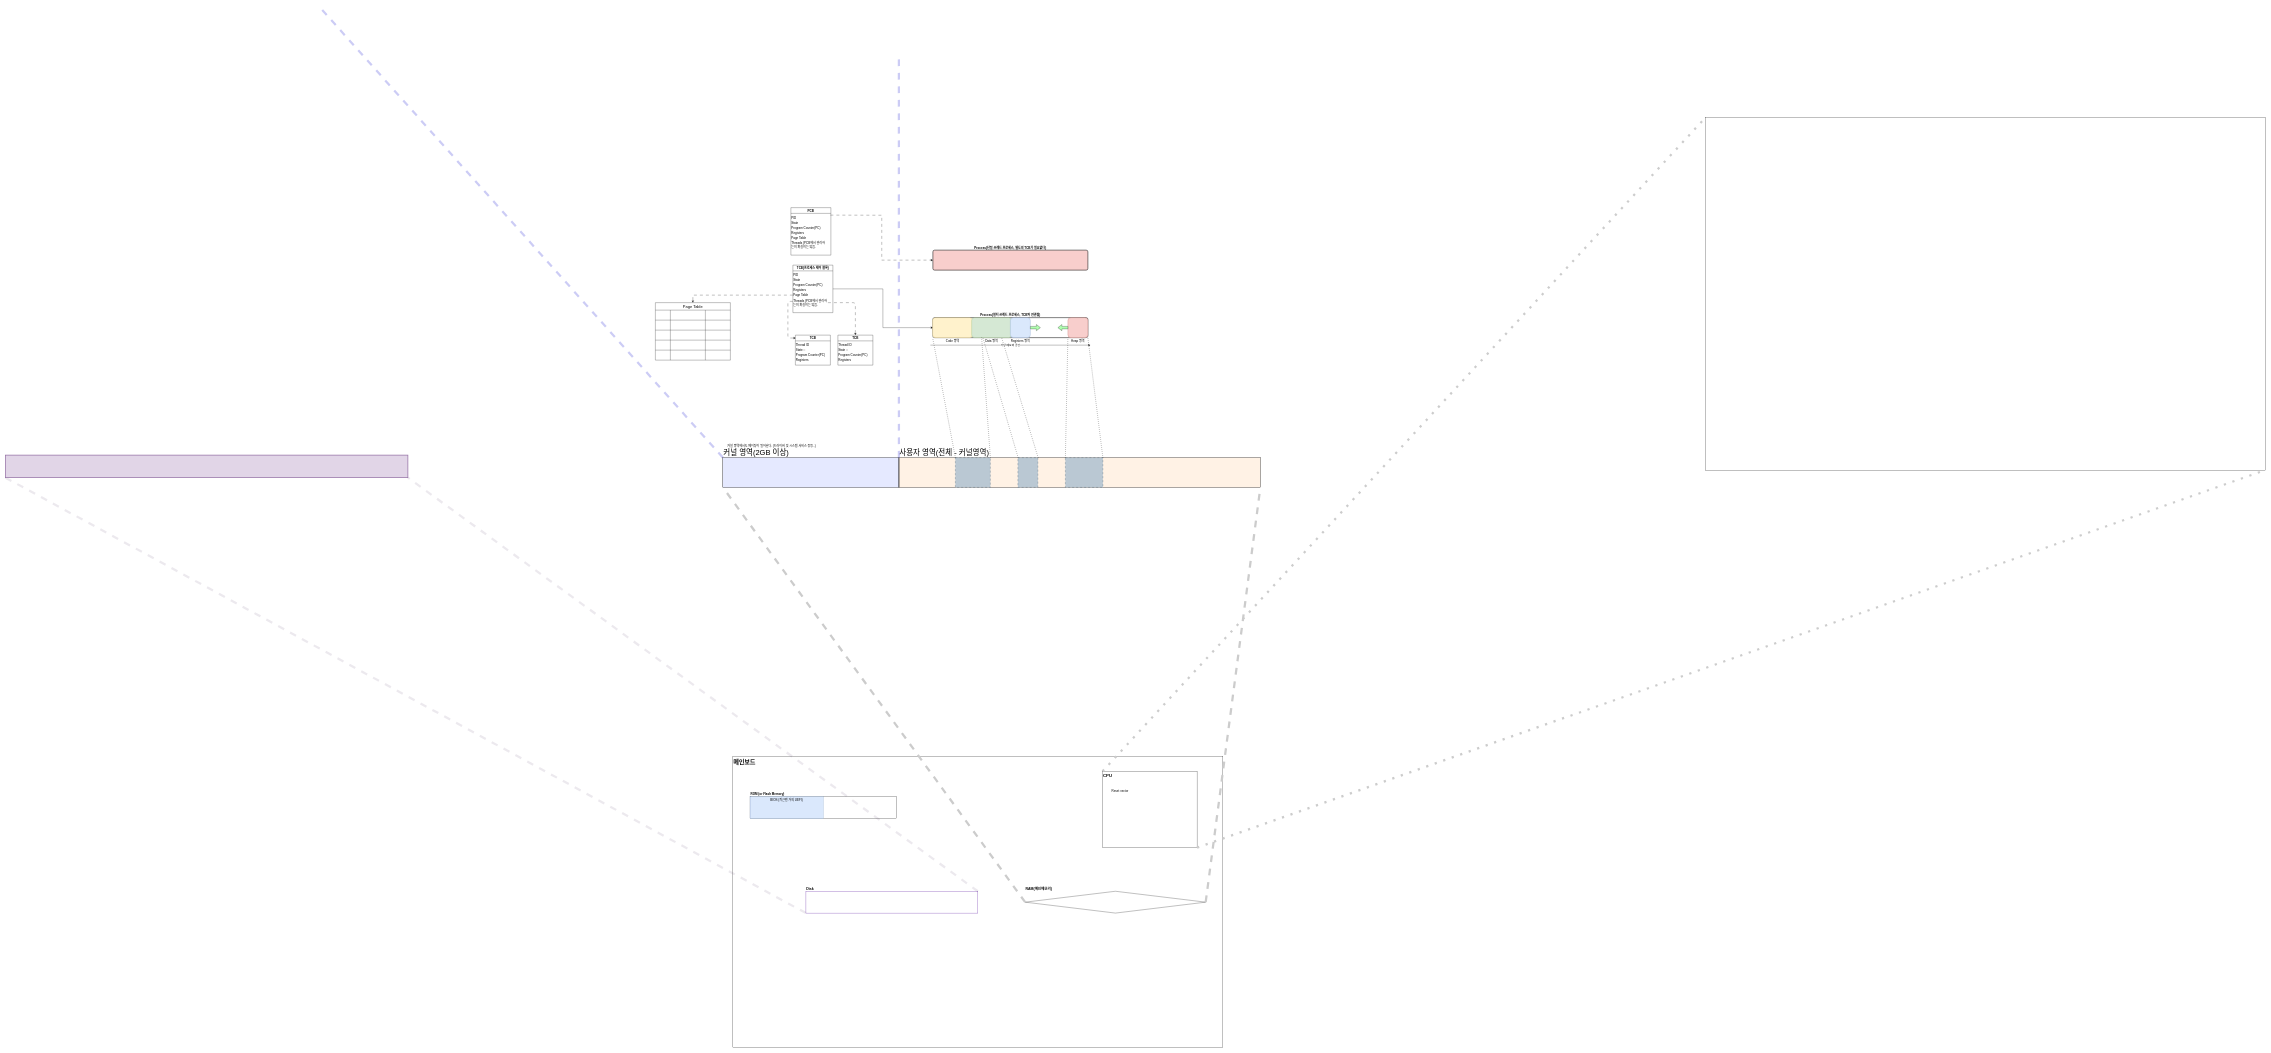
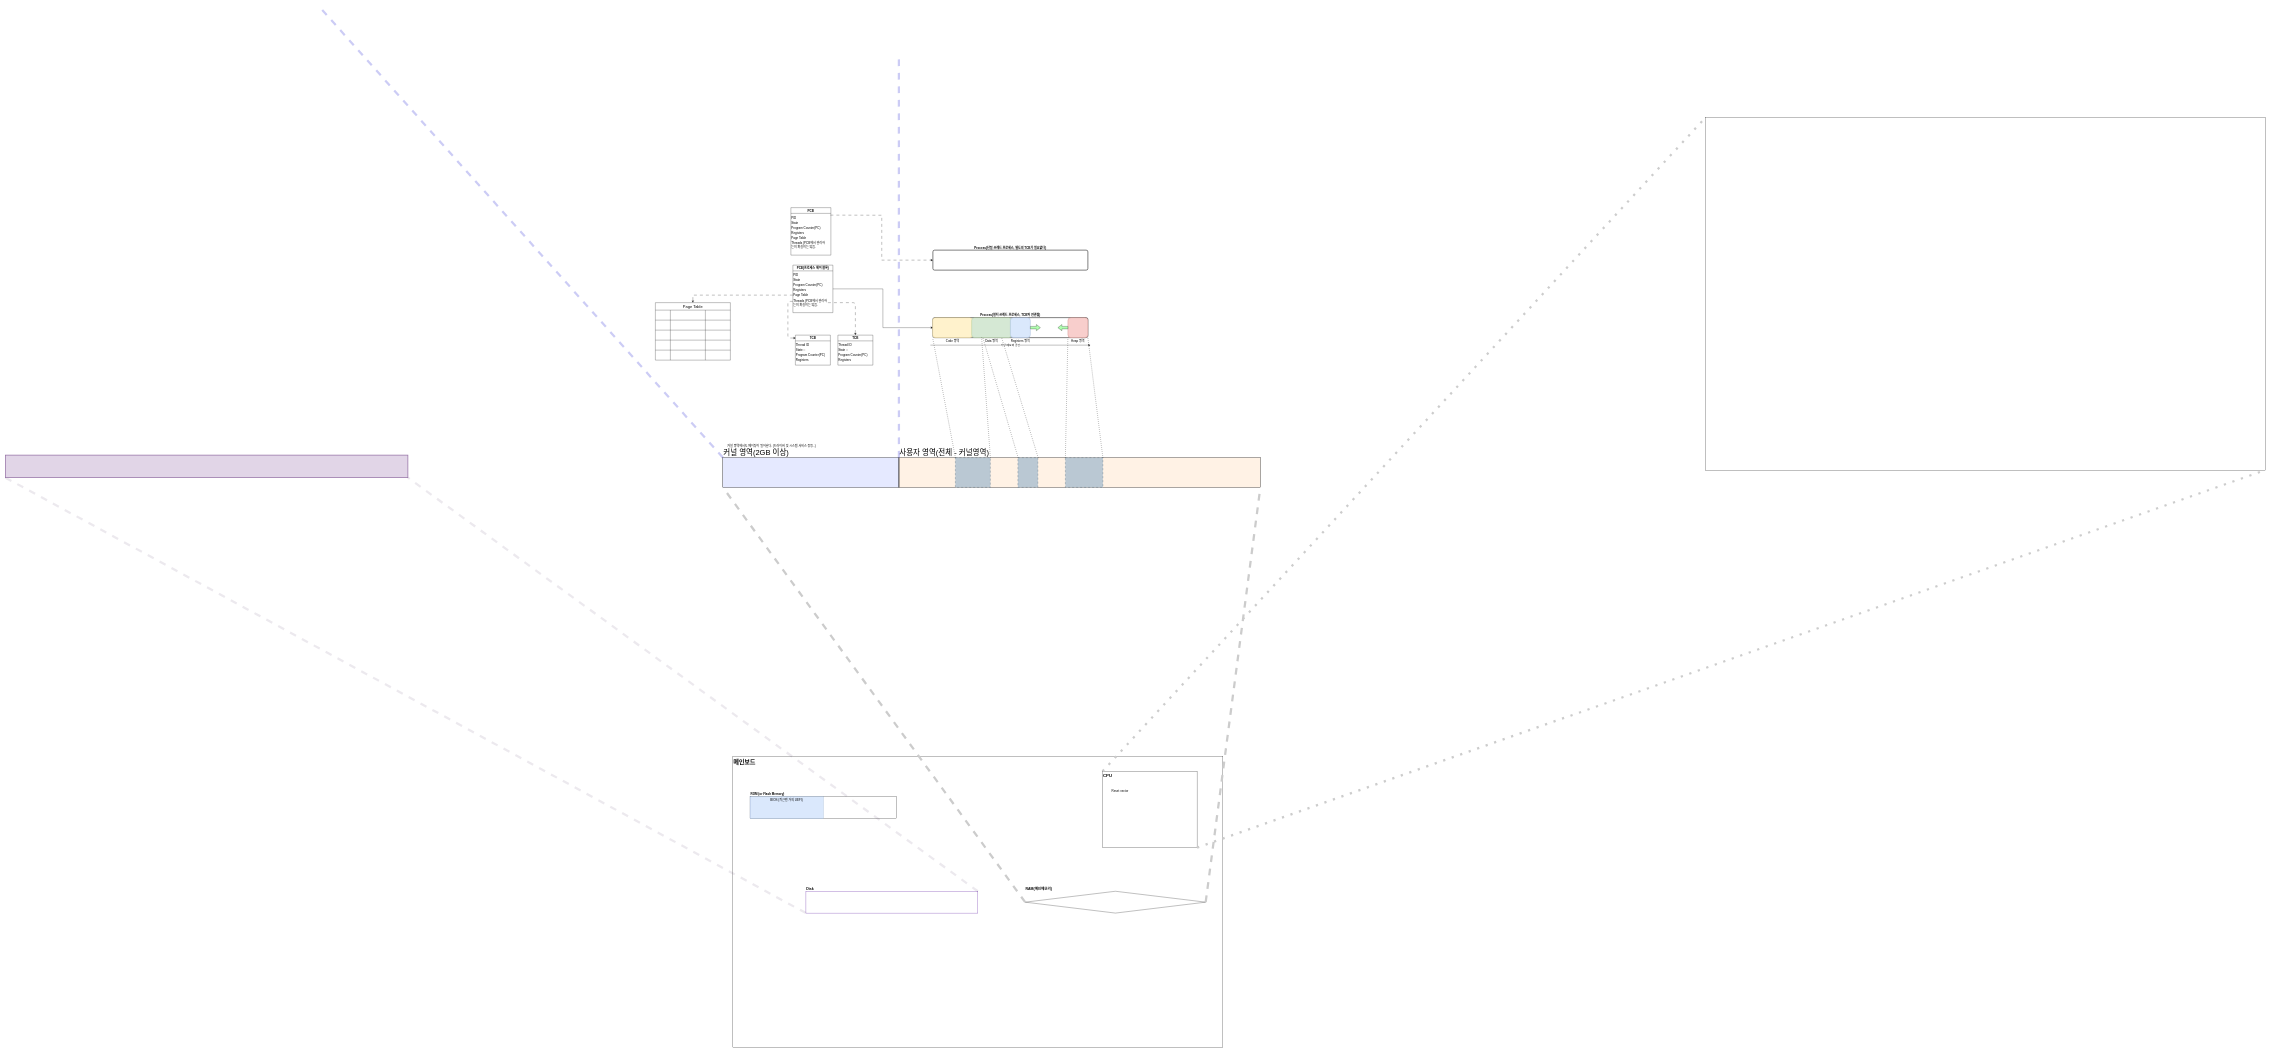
node "Process(단일 쓰레드 프로세스, 별도의 TCB가 필요없다)": fillcolor #f8cecc -> #ffffff
node "TCB(프로세스 제어 블록)": label "TCB(프로세스 제어 블록)" -> "PCB(프로세스 제어 블록)"
